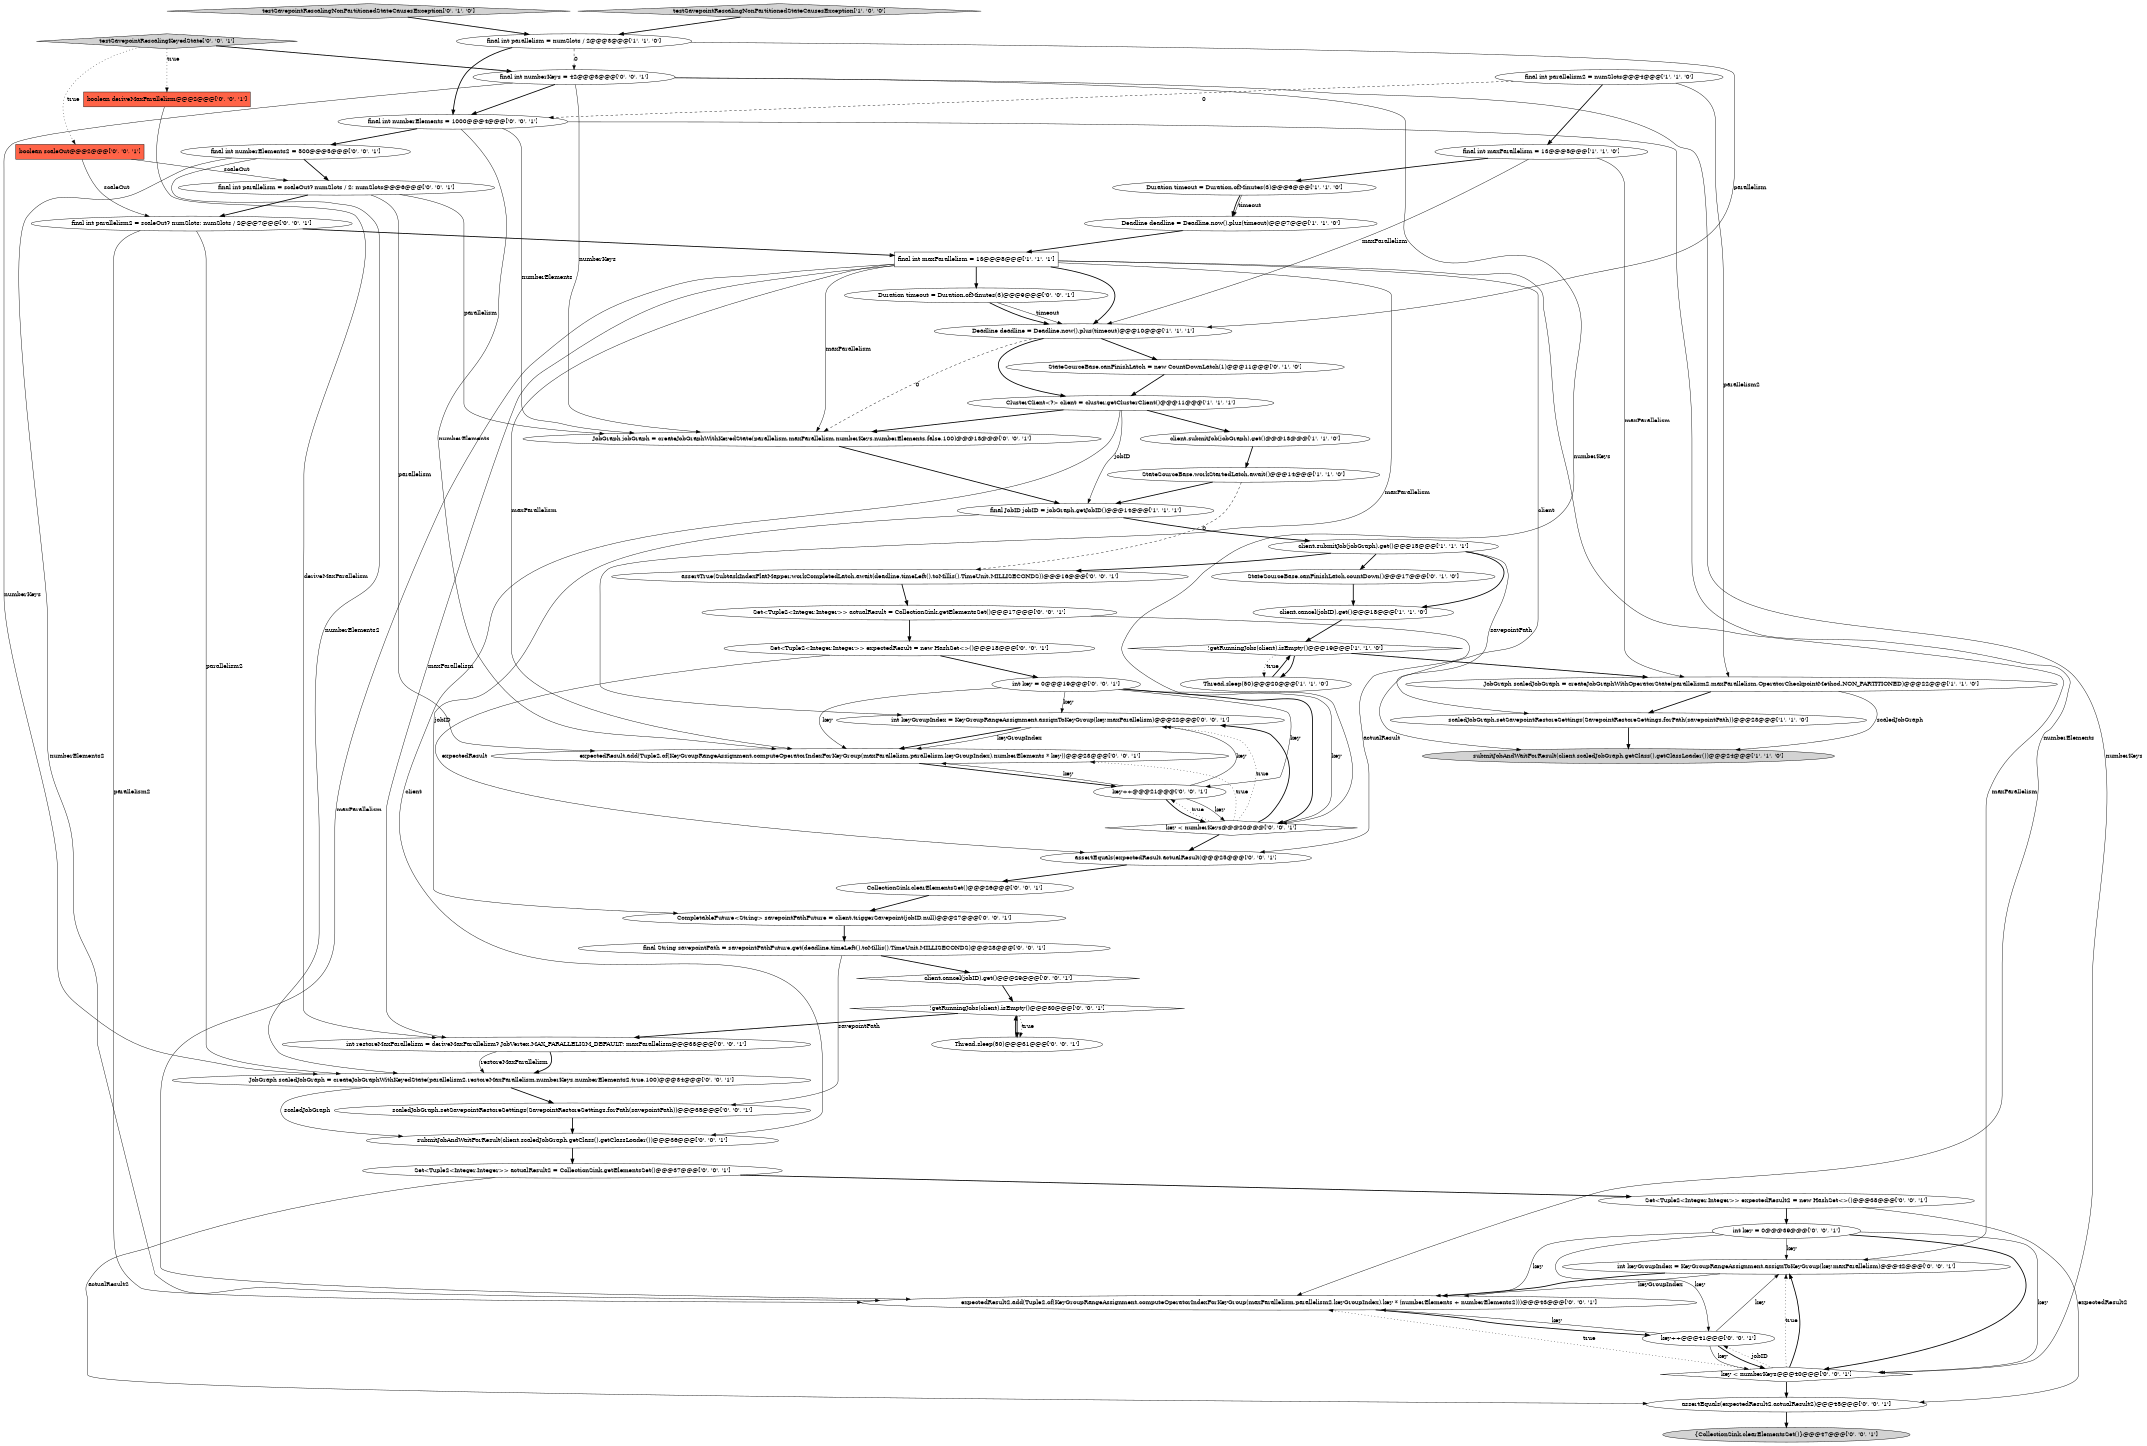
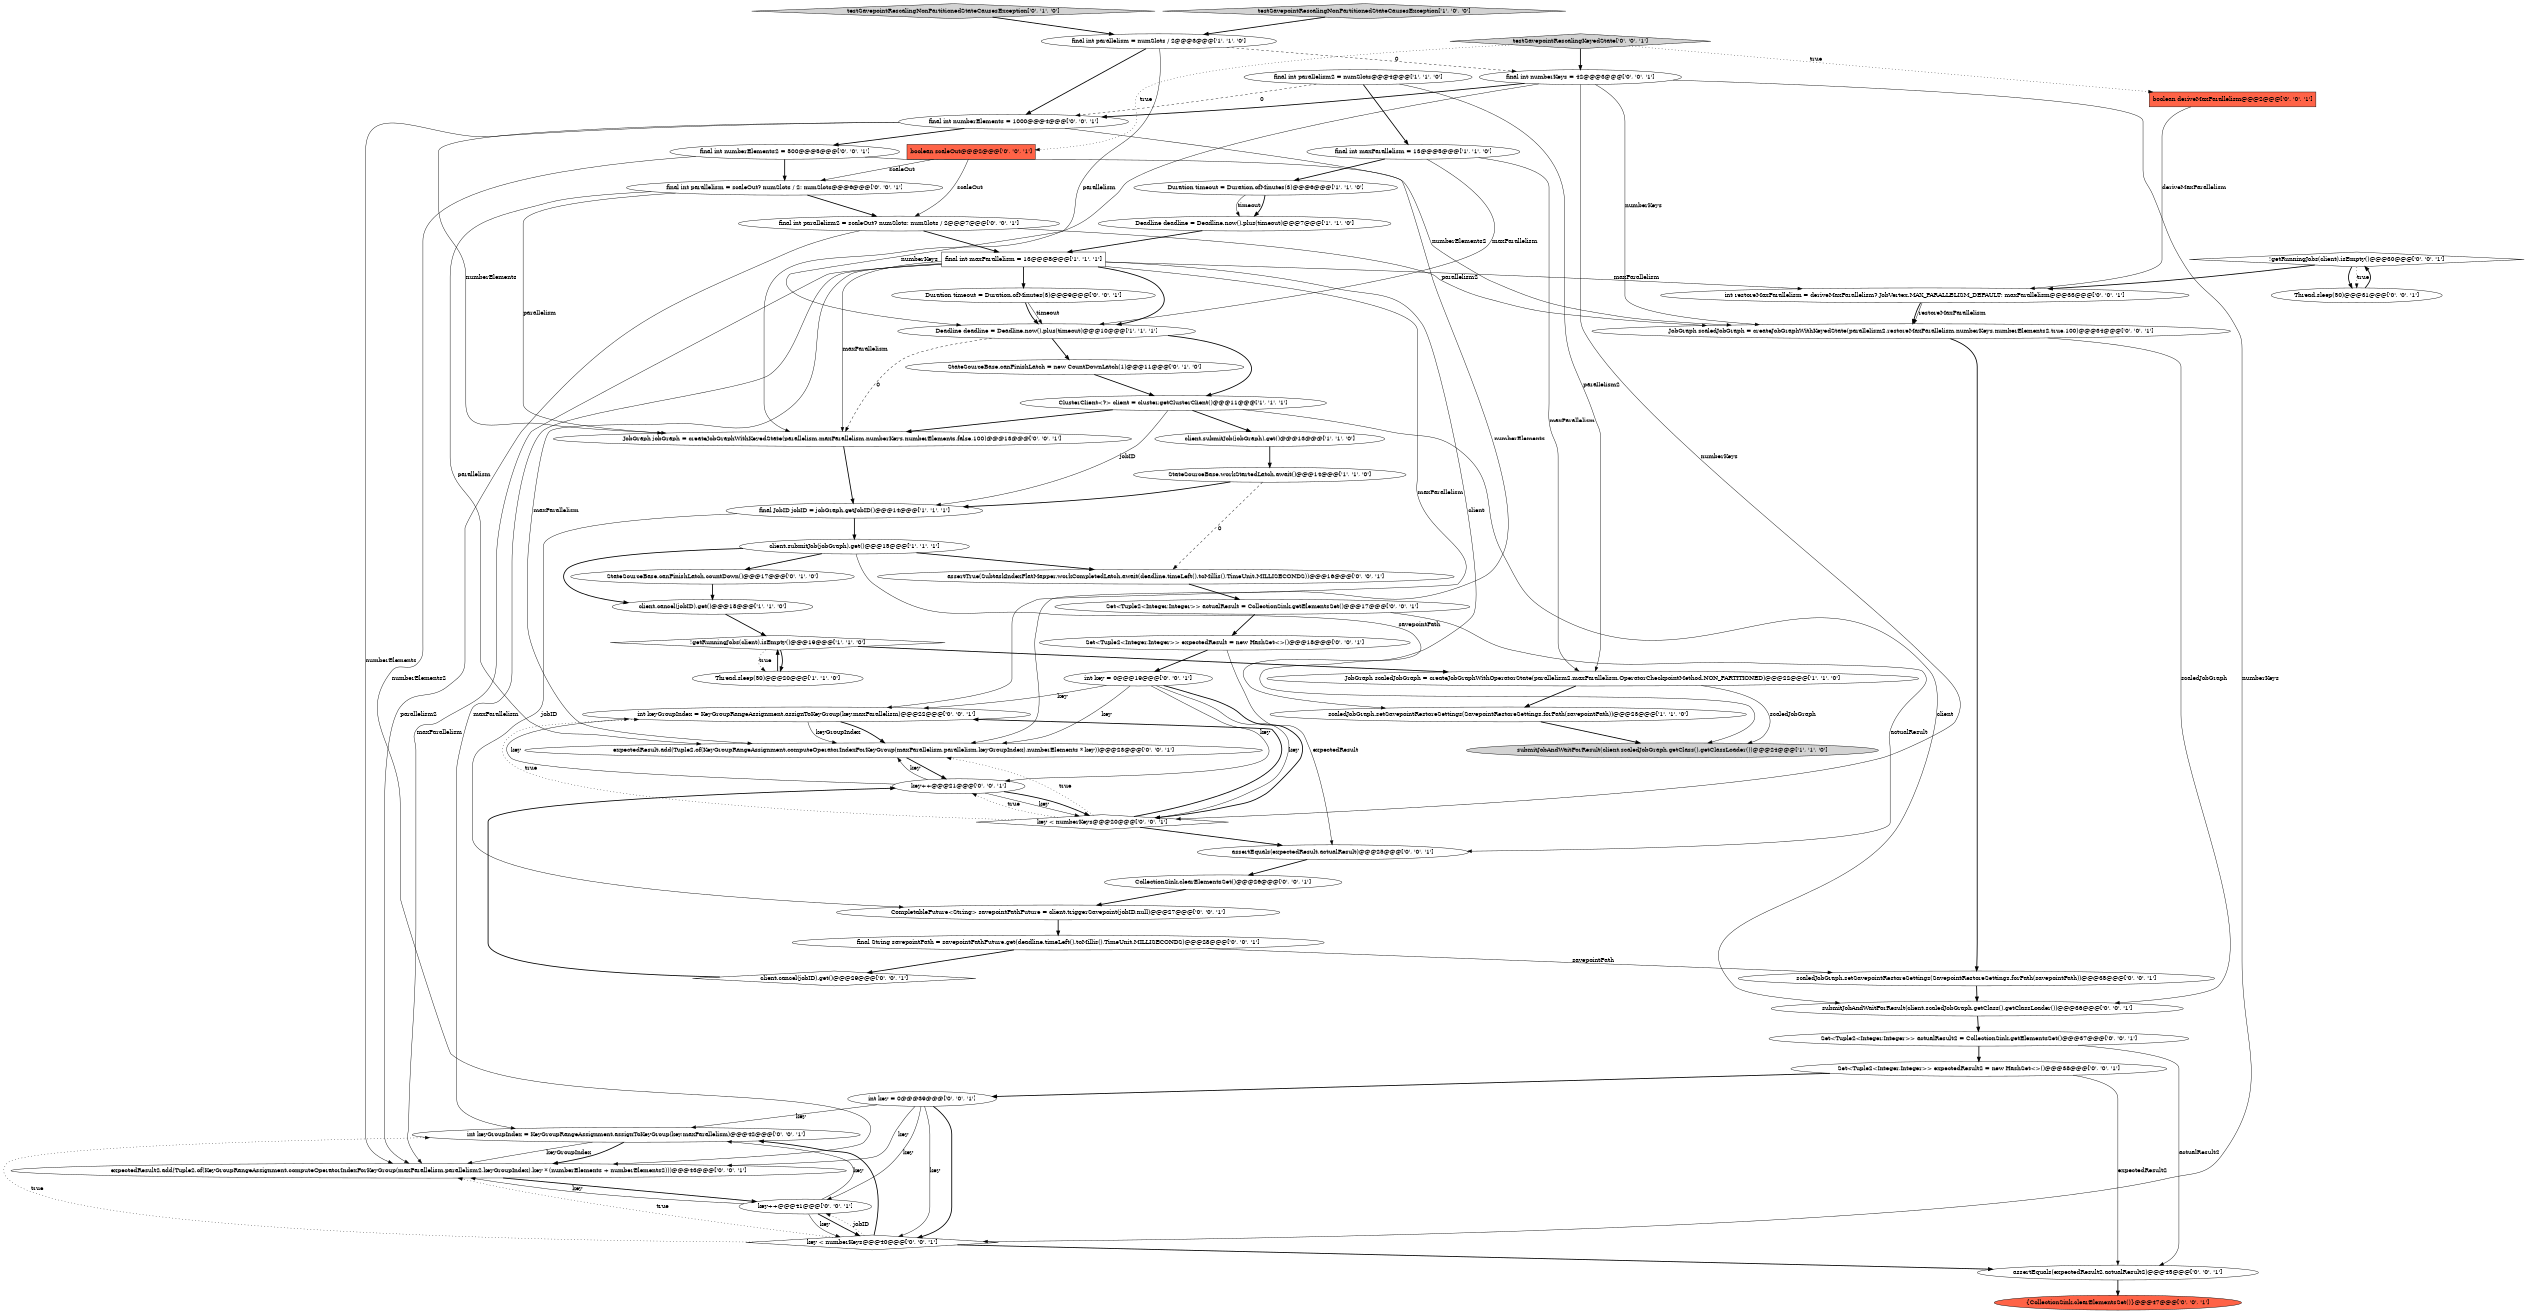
edge "client.cancel(jobID).get()@@@29@@@['0', '0', '1']" -> "!getRunningJobs(client).isEmpty()@@@30@@@['0', '0', '1']": now "client.cancel(jobID).get()@@@29@@@['0', '0', '1']" -> "key++@@@21@@@['0', '0', '1']"
node "{CollectionSink.clearElementsSet()}@@@47@@@['0', '0', '1']": fillcolor lightgray -> tomato
